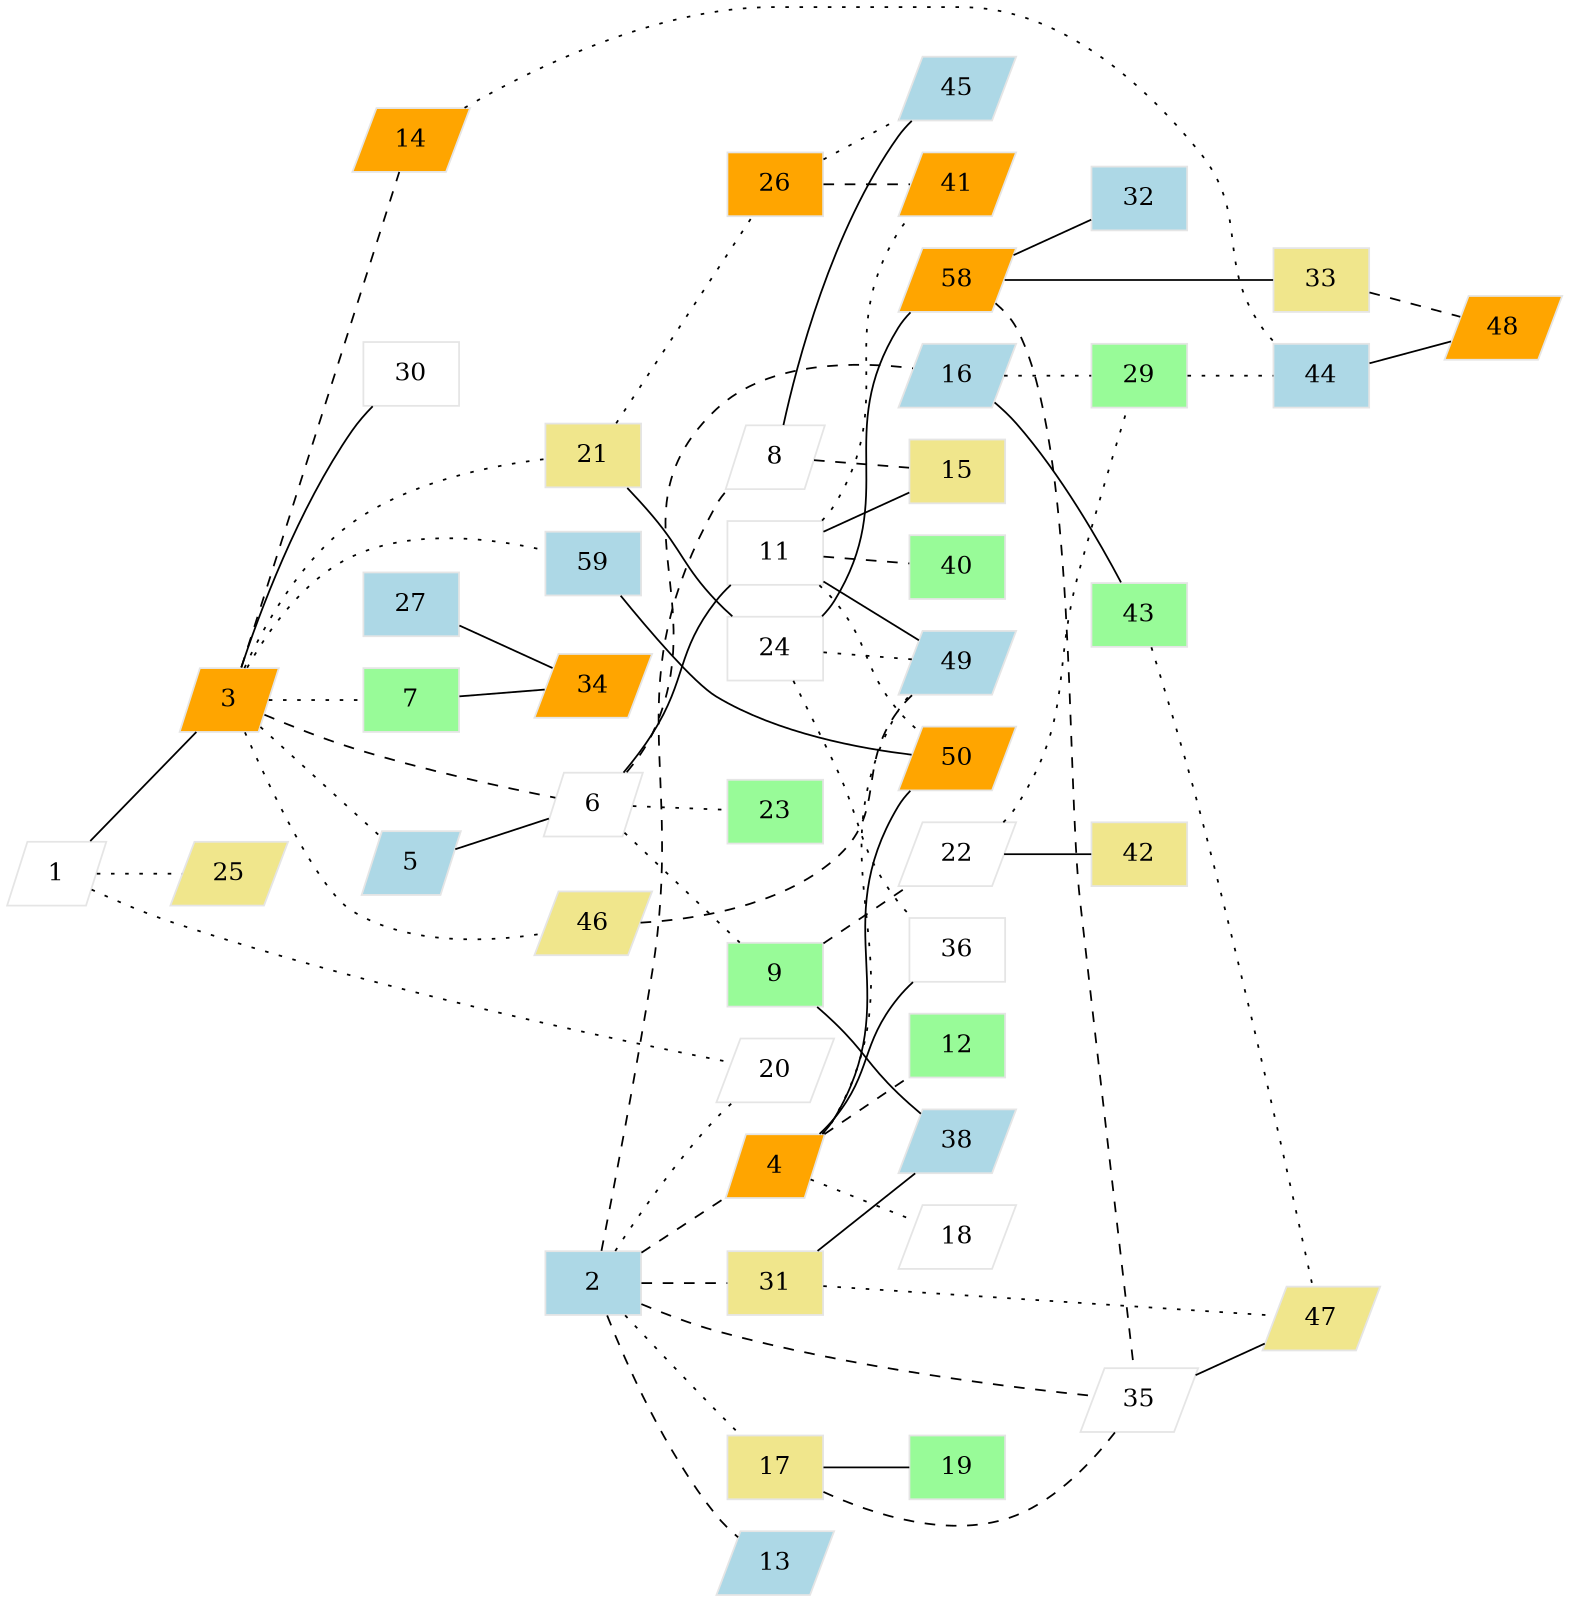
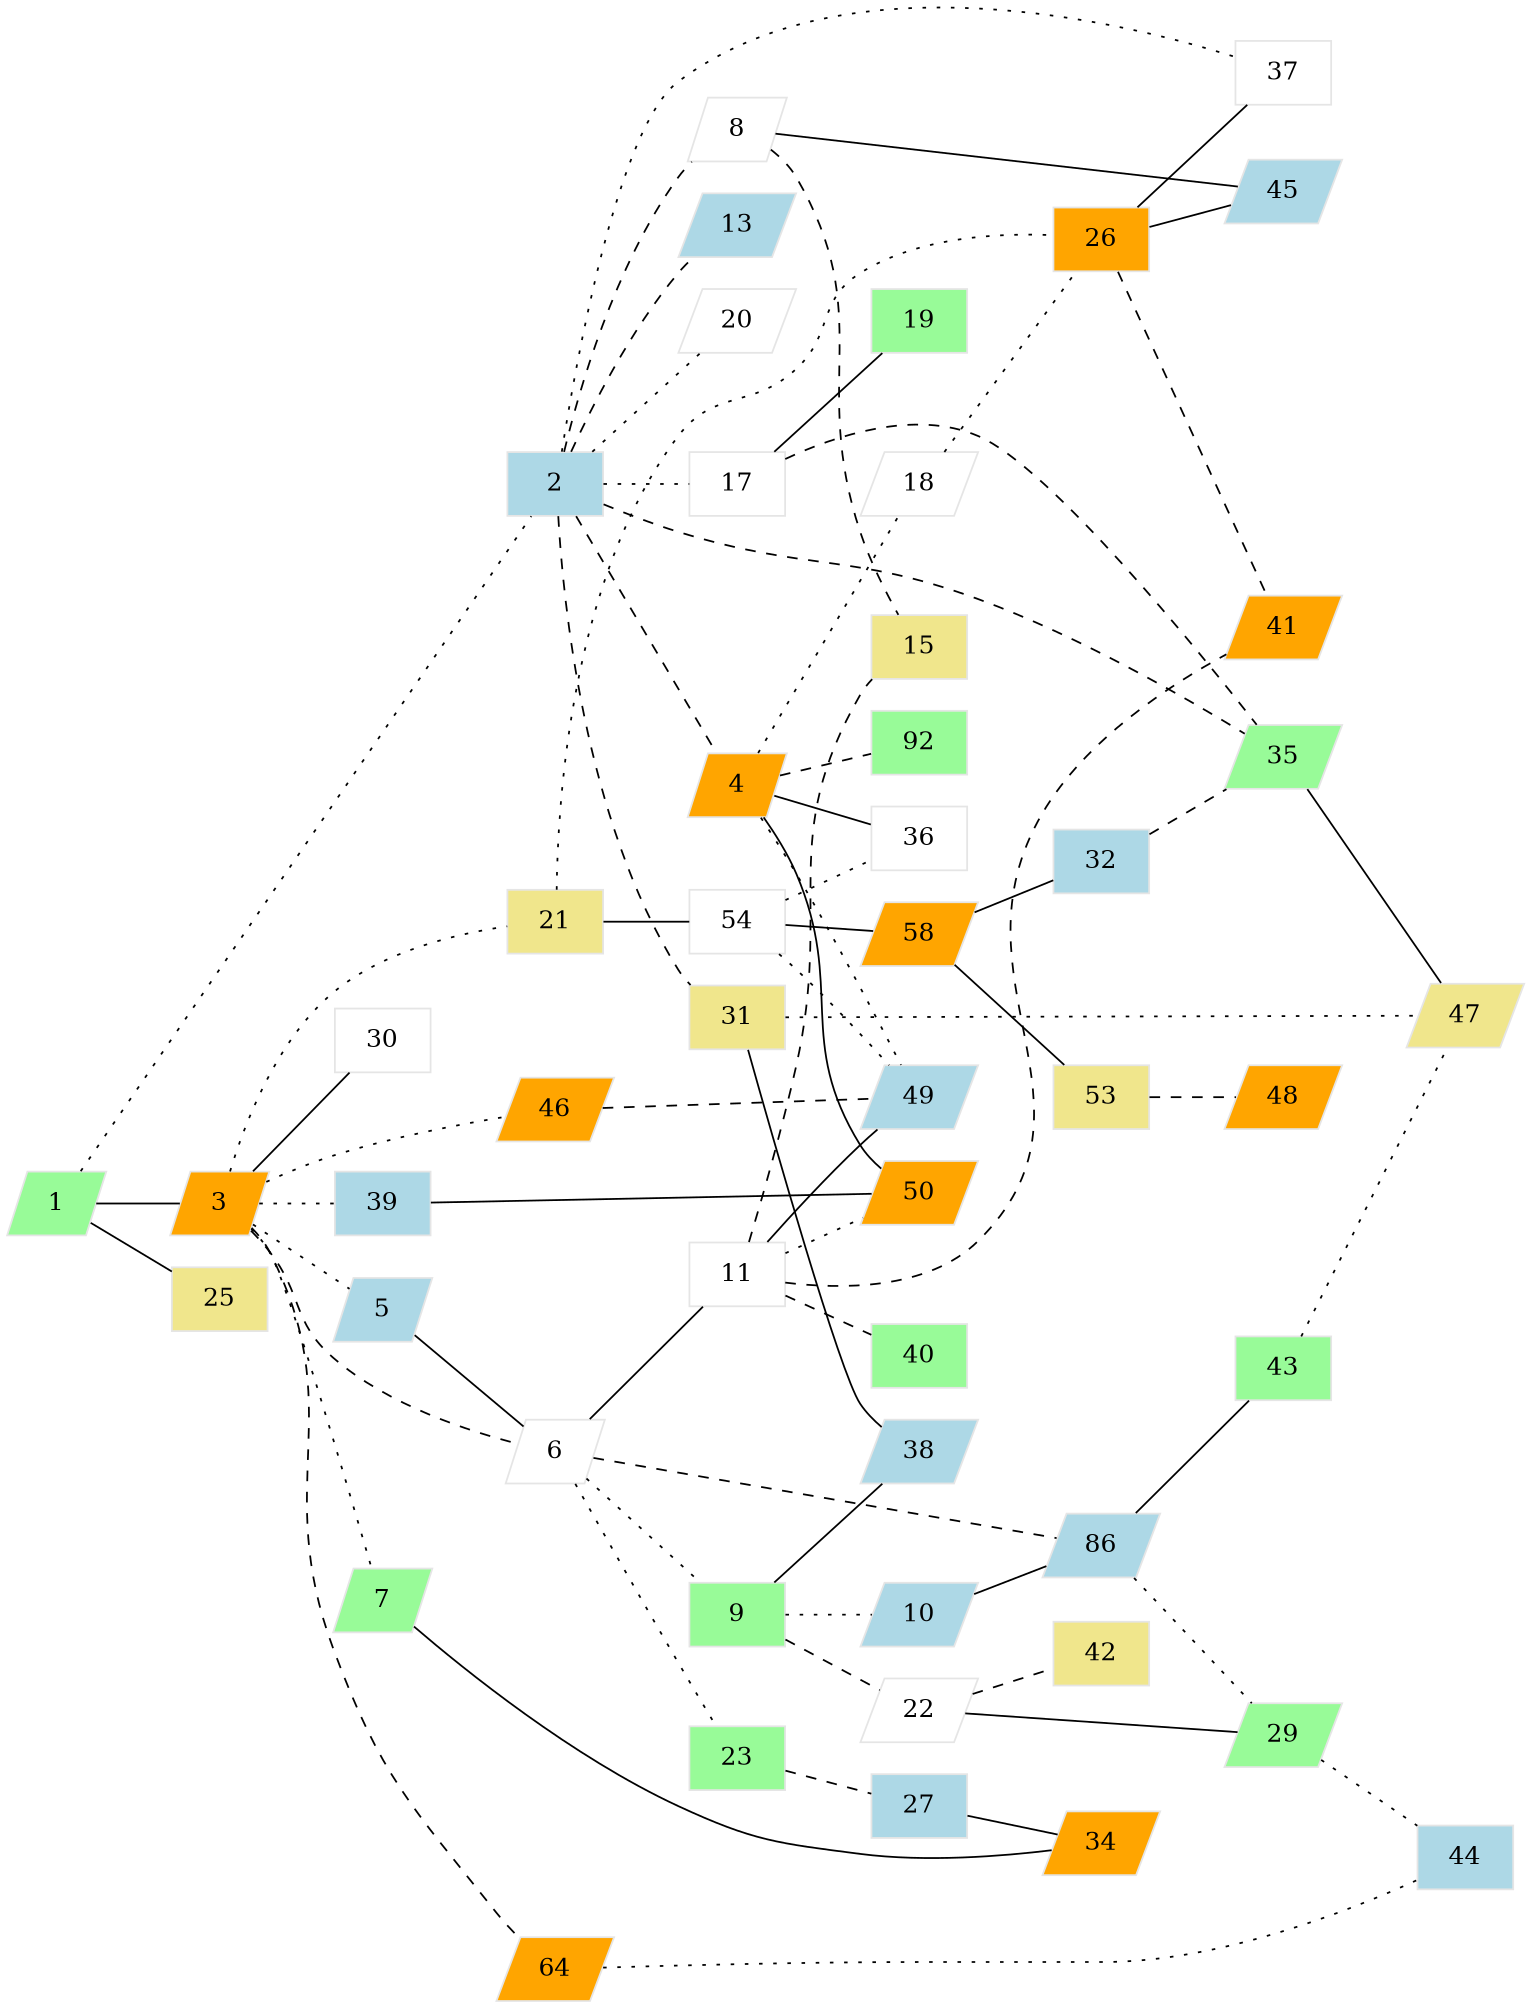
node "37": added
edge "45" -- "26": style dotted -> solid
node "14": label "14" -> "64"
node "33": label "33" -> "53"
edge "41" -- "11": style dotted -> dashed
edge "48" -- "44": removed
edge "26" -- "18": added
node "16": label "16" -> "86"
node "29": shape box -> parallelogram
edge "15" -- "11": style solid -> dashed
node "59": label "59" -> "39"
edge "29" -- "22": style dotted -> solid
node "24": label "24" -> "54"
node "7": shape box -> parallelogram
edge "58" -- "35": now "32" -- "35"
edge "22" -- "42": style solid -> dashed
node "1": fillcolor white -> palegreen
edge "1" -- "25": style dotted -> solid
node "25": shape parallelogram -> box
node "46": fillcolor khaki -> orange
edge "1" -- "20": now "1" -- "2"
node "12": label "12" -> "92"
node "35": fillcolor white -> palegreen
node "17": fillcolor khaki -> white
node "10": added
edge "23" -- "27": added
